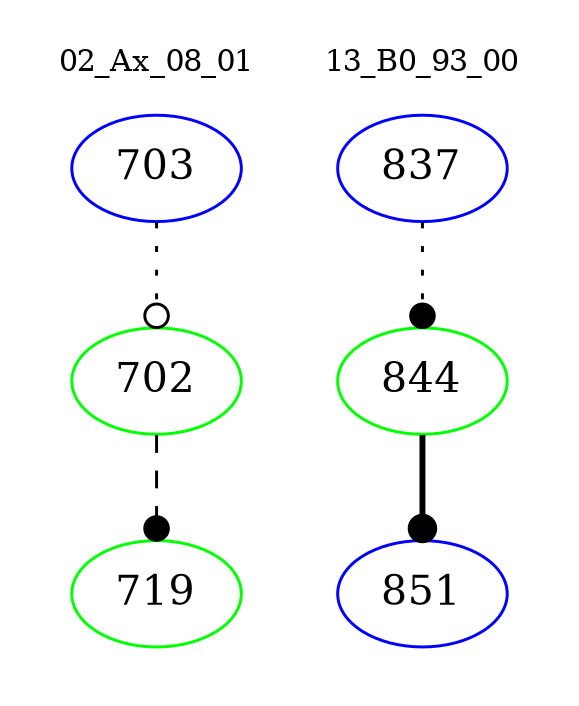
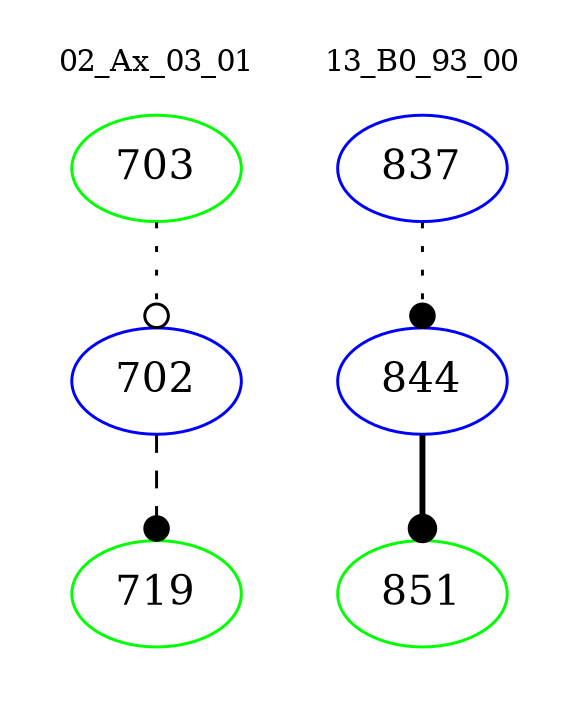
cluster "02_Ax_08_01": label "02_Ax_08_01" -> "02_Ax_03_01"
node "703": color blue -> green
node "702": color green -> blue
node "844": color green -> blue
node "851": color blue -> green
